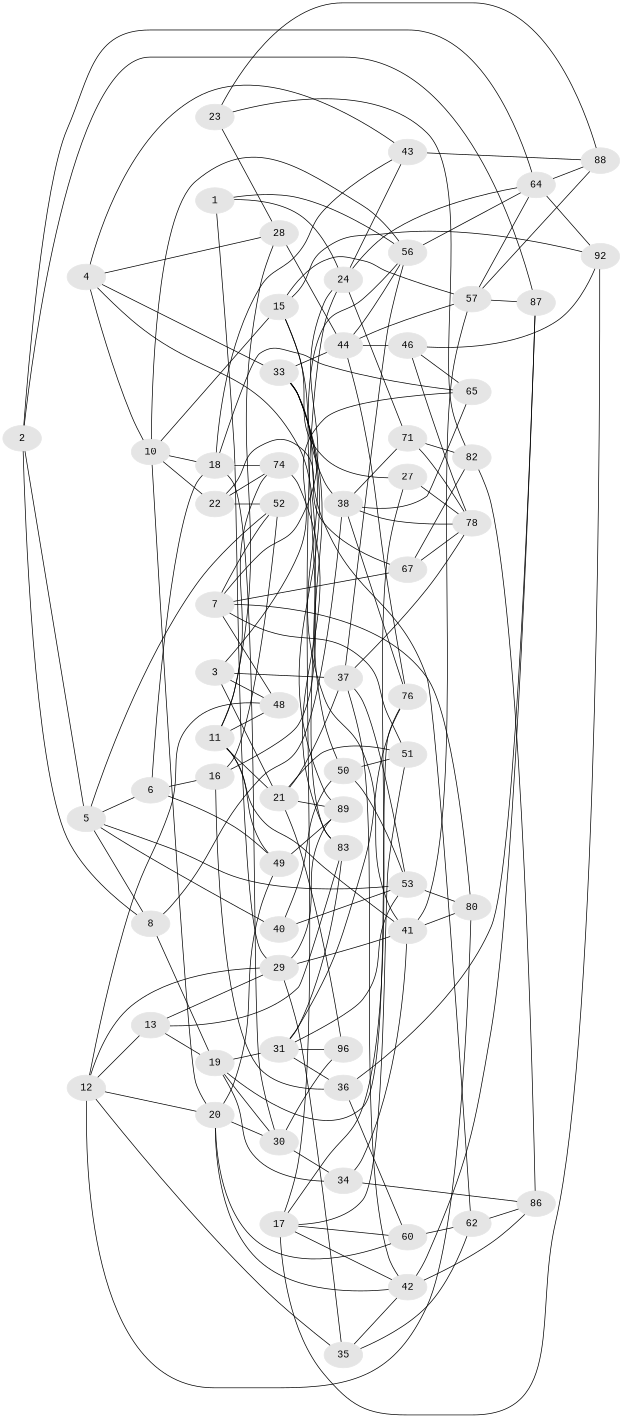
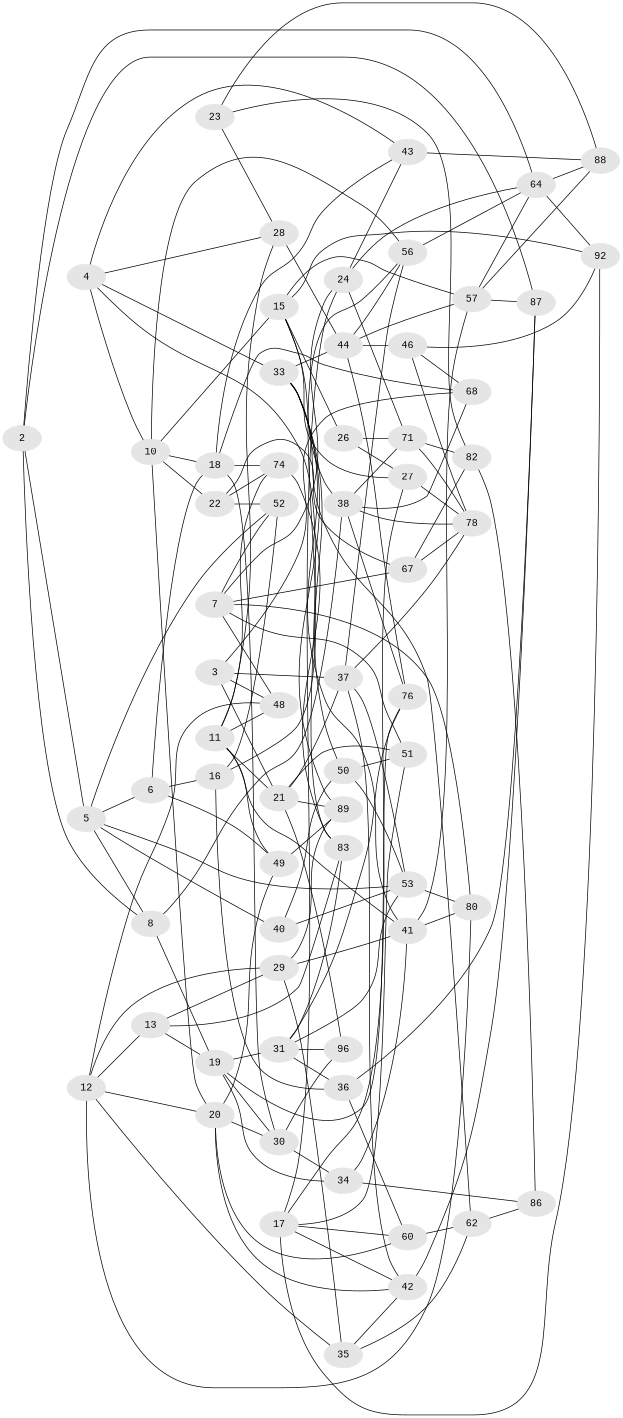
node "1": removed
node "65": label "65" -> "68"
node "26": added
edge "86" -- "42": removed
